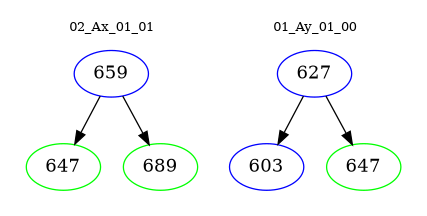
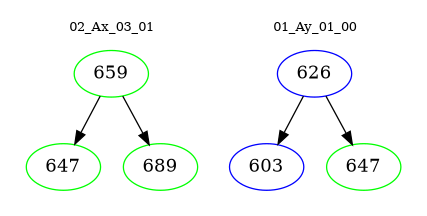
cluster "02_Ax_01_01": label "02_Ax_01_01" -> "02_Ax_03_01"
node "659": color blue -> green
node "627": label "627" -> "626"
